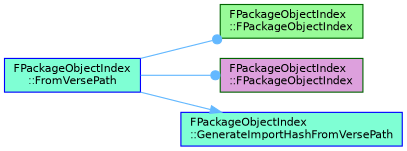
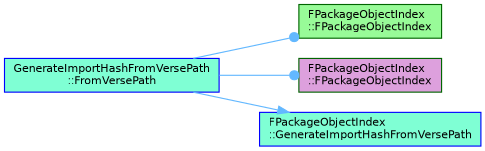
node "FPackageObjectIndex ::FromVersePath": label "FPackageObjectIndex ::FromVersePath" -> "GenerateImportHashFromVersePath ::FromVersePath"
